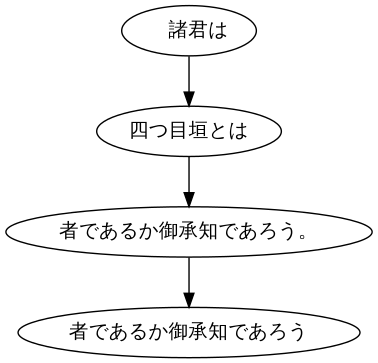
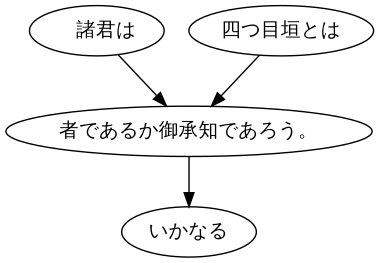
edge "諸君は" -> "四つ目垣とは": now "諸君は" -> "者であるか御承知であろう。"
node "者であるか御承知であろう": label "者であるか御承知であろう" -> "いかなる"
